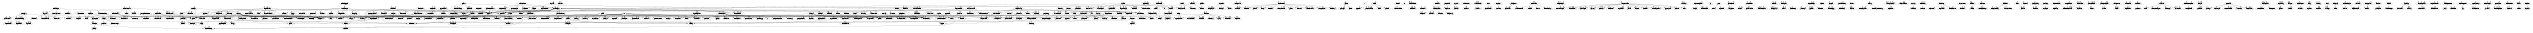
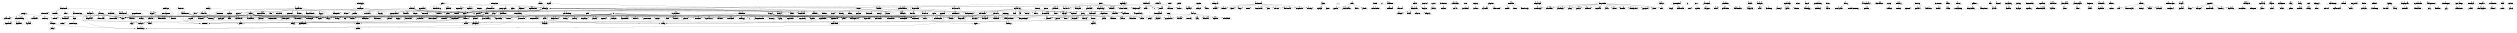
node "dualcillo": added
node "Nbdabl": removed
